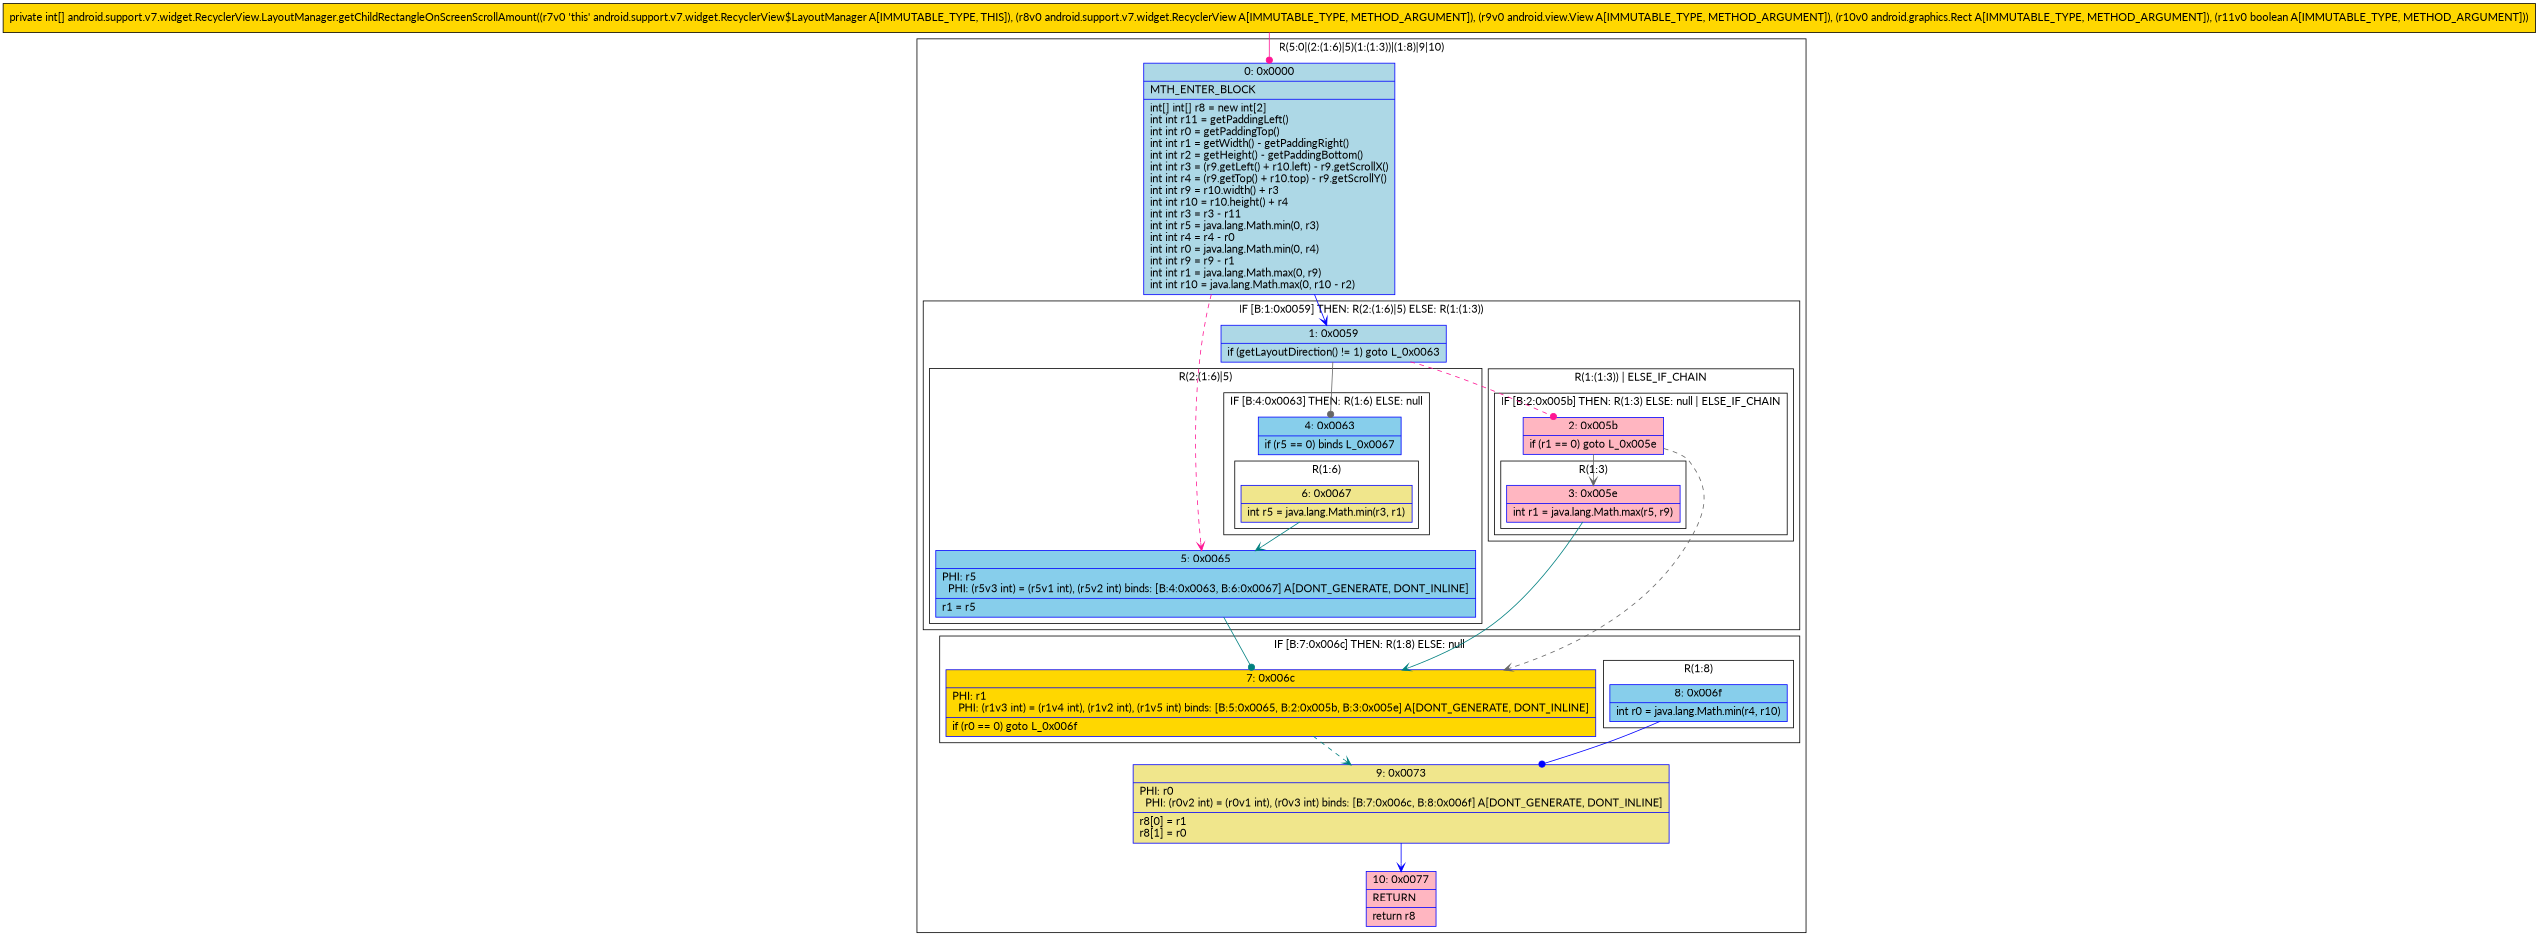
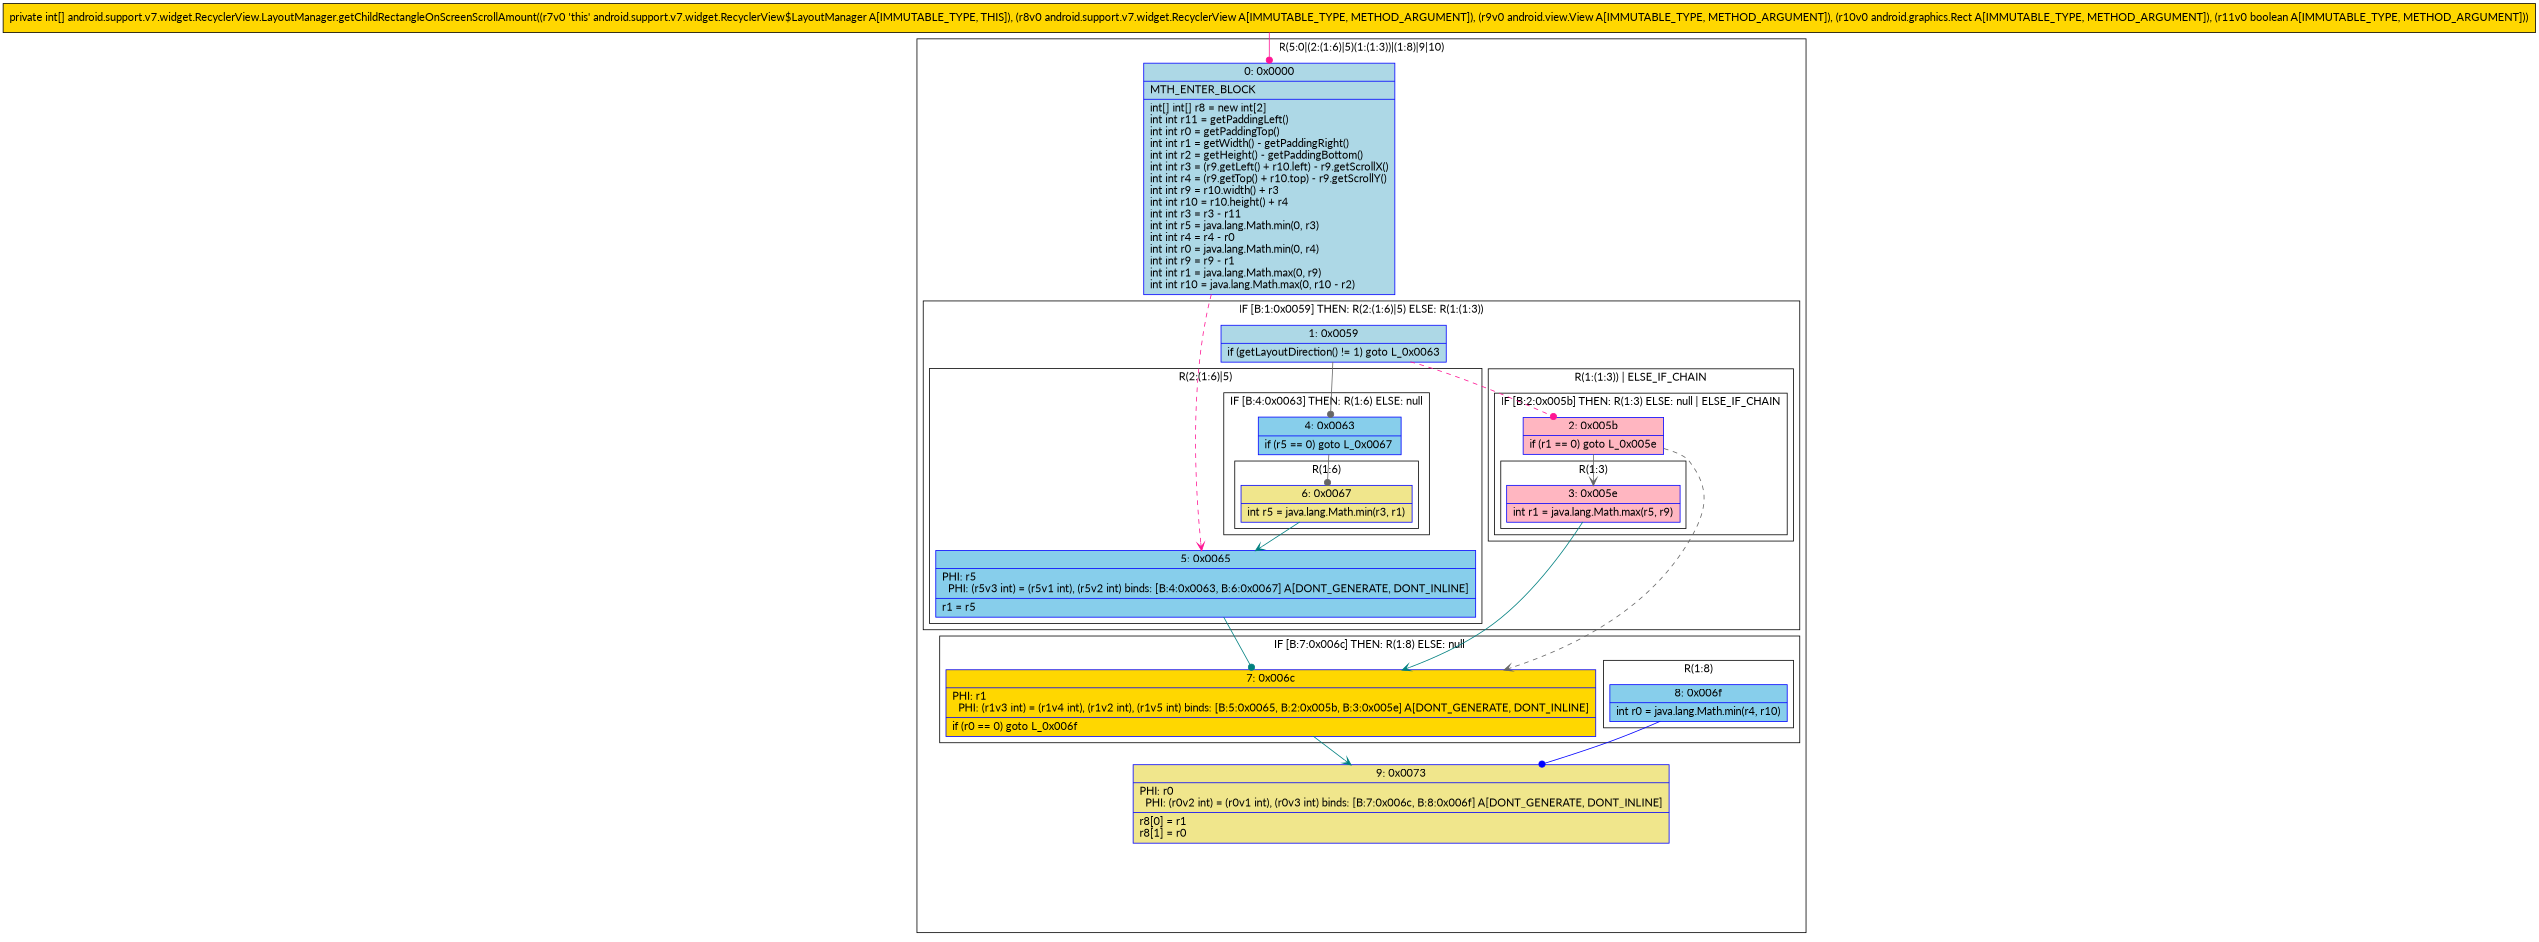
edge "0: 0x0000" -> "1: 0x0059": removed
node "4: 0x0063": text "if (r5 == 0) binds L_0x0067" -> "if (r5 == 0) goto L_0x0067"
edge "4: 0x0063" -> "6: 0x0067": added
edge "7: 0x006c" -> "9: 0x0073": style dashed -> solid
node "10: 0x0077": removed
